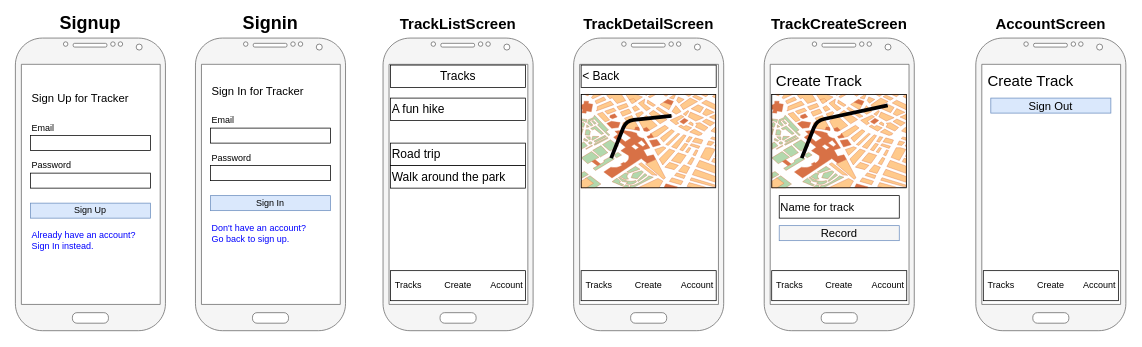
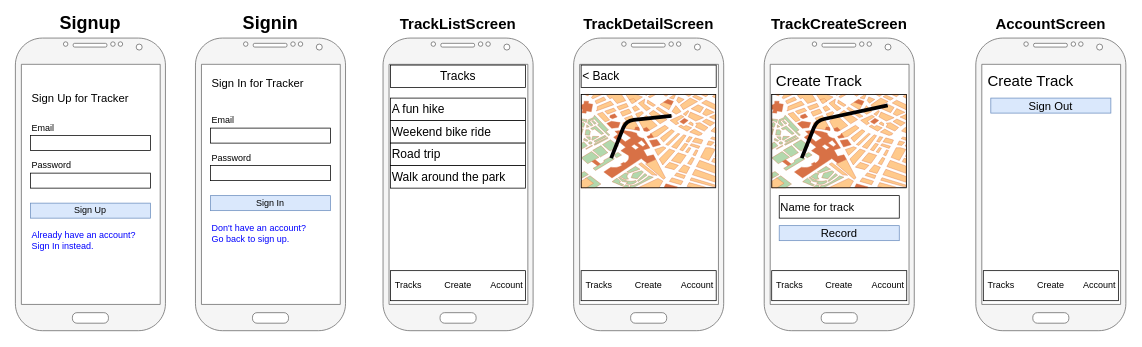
node "Sign In for Tracker": moved (270, 90) -> (270, 83)
node "Weekend bike ride": added
node "Record": fillcolor #f5f5f5 -> #dae8fc
